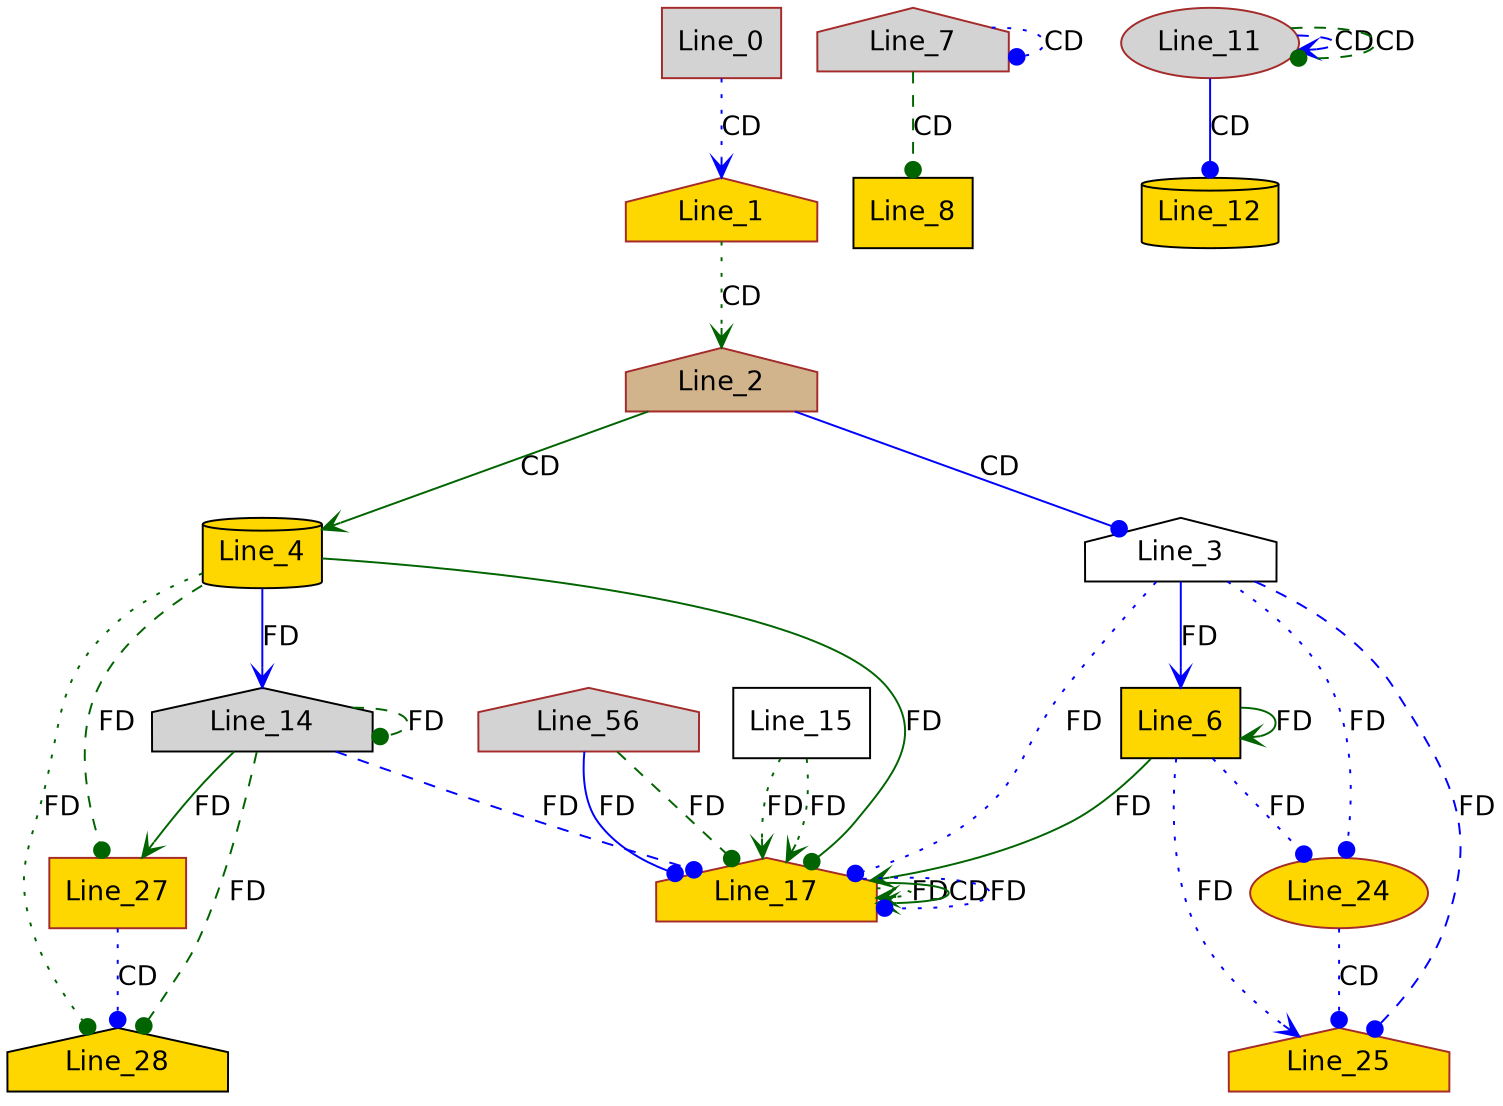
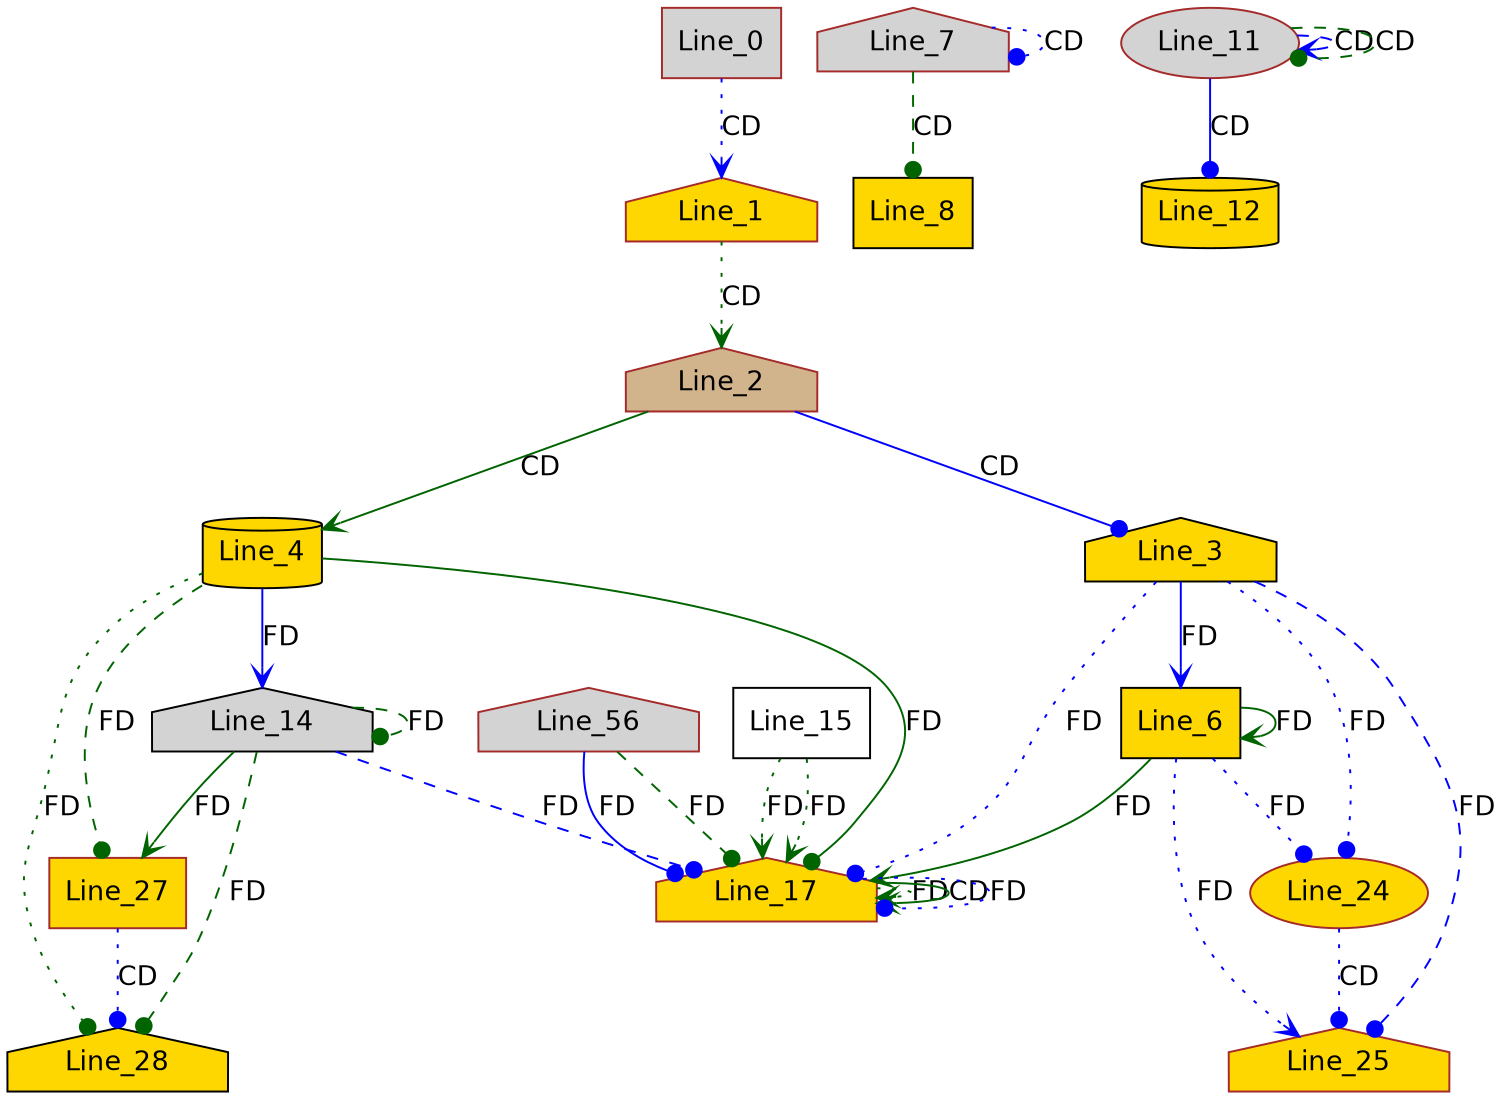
node "Line_3": fillcolor white -> gold
